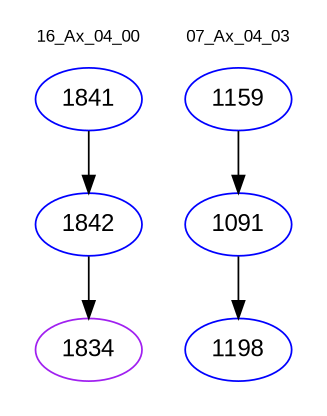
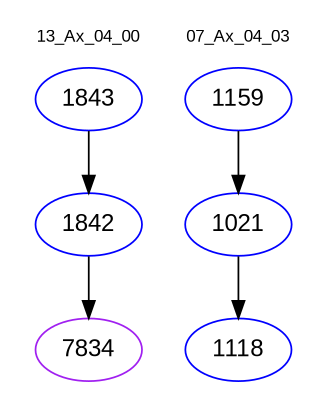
cluster "16_Ax_04_00": label "16_Ax_04_00" -> "13_Ax_04_00"
node "1841": label "1841" -> "1843"
node "1091": label "1091" -> "1021"
node "1834": label "1834" -> "7834"
node "1198": label "1198" -> "1118"
